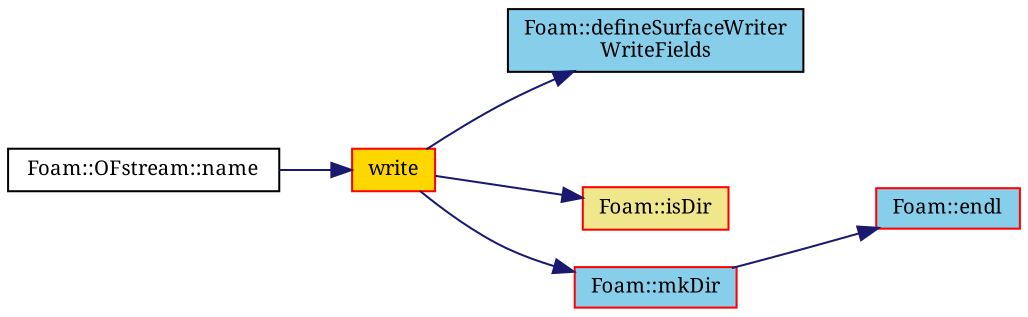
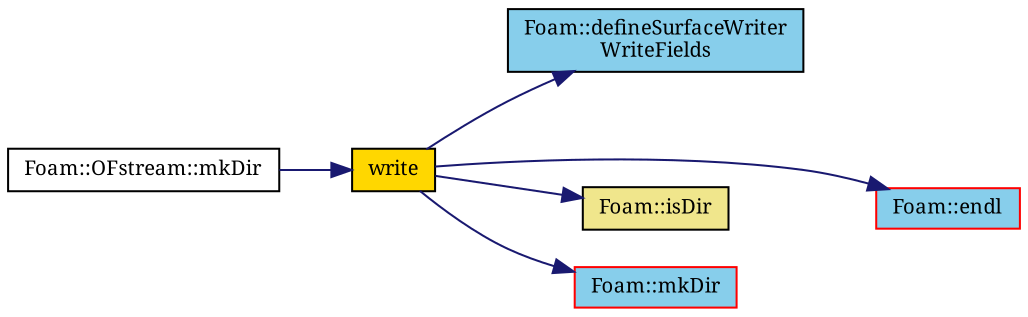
node "Foam::OFstream::name": label "Foam::OFstream::name" -> "Foam::OFstream::mkDir"
node "write": color red -> black
node "Foam::isDir": color red -> black
edge "Foam::mkDir" -> "Foam::endl": now "write" -> "Foam::endl"
